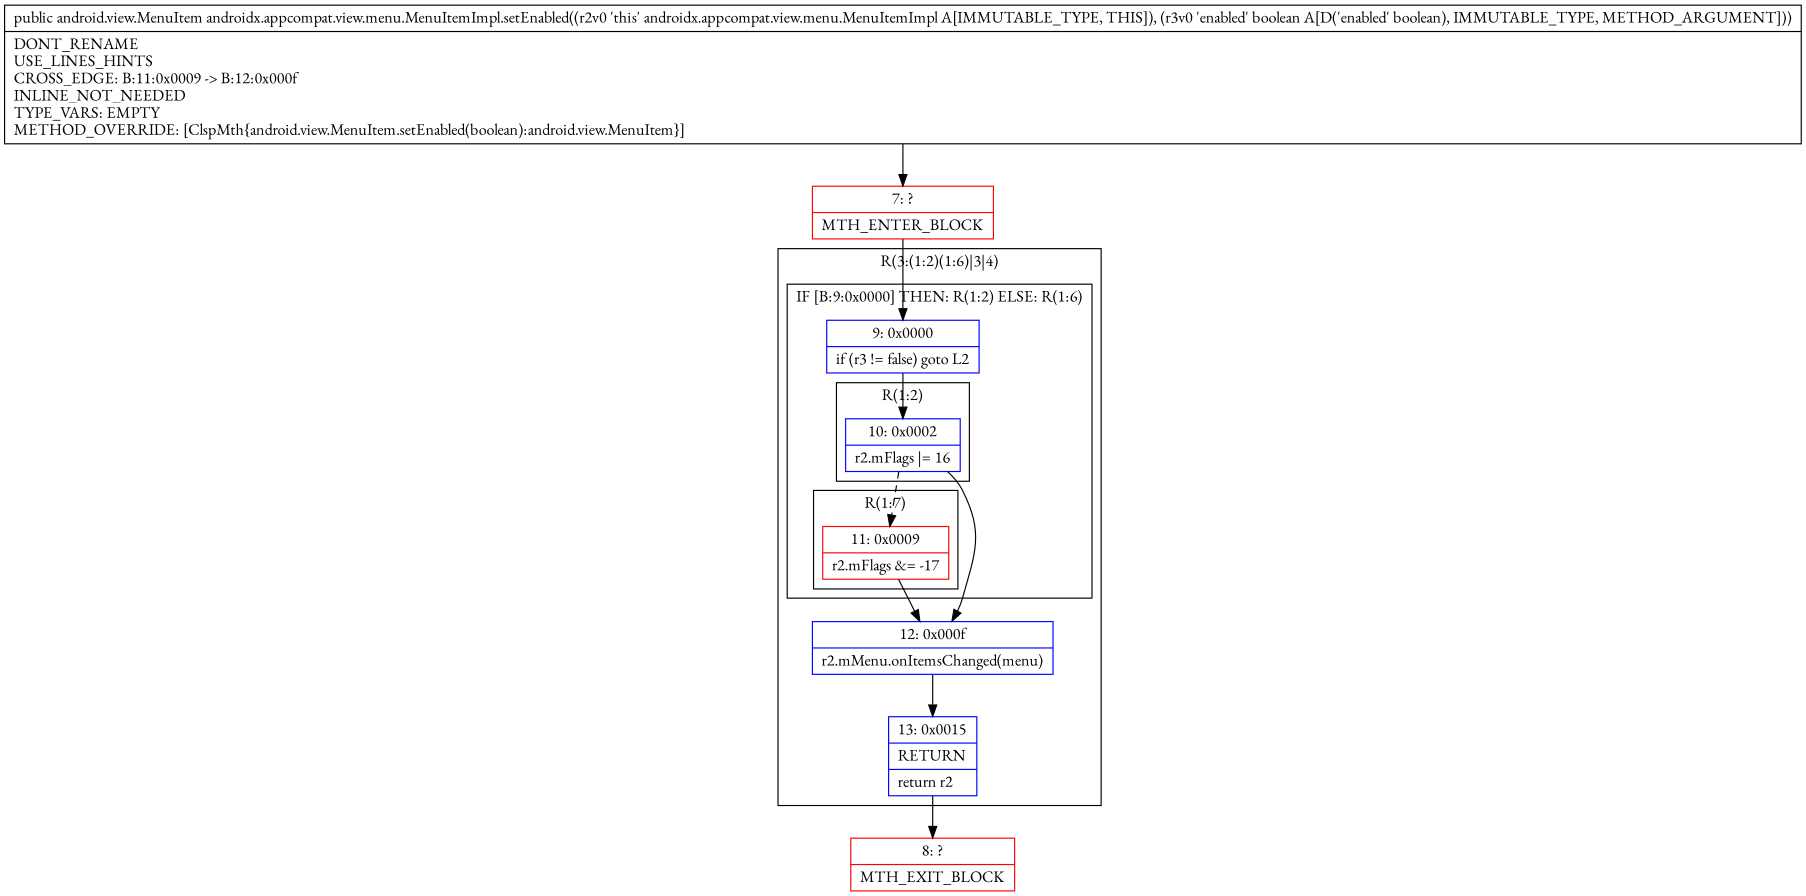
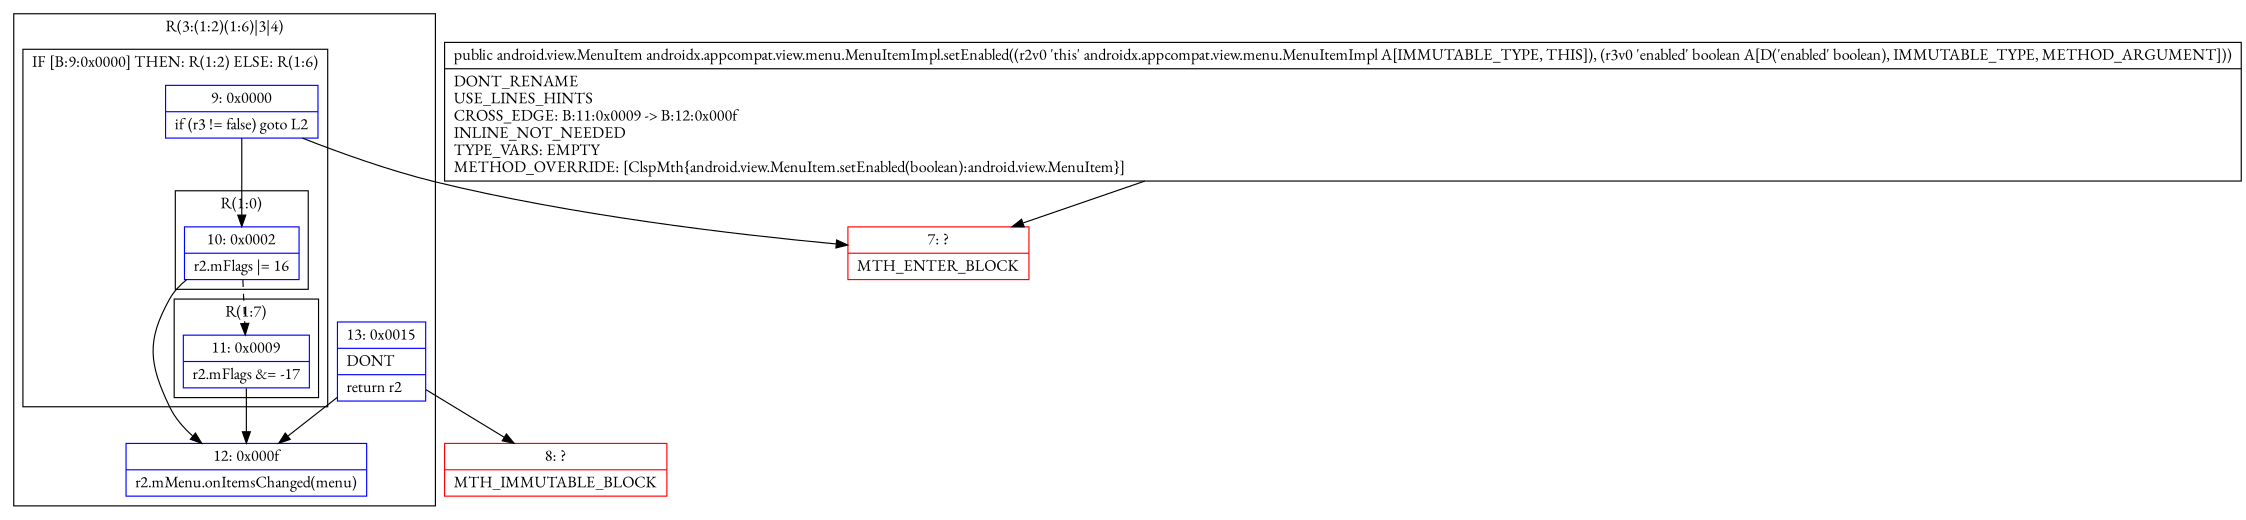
edge "7: ?" -> "9: 0x0000": reversed
cluster "R(1:2)": label "R(1:2)" -> "R(1:0)"
node "11: 0x0009": color red -> blue
edge "12: 0x000f" -> "13: 0x0015": reversed
node "13: 0x0015": text "RETURN" -> "DONT"
node "8: ?": text "MTH_EXIT_BLOCK" -> "MTH_IMMUTABLE_BLOCK"
